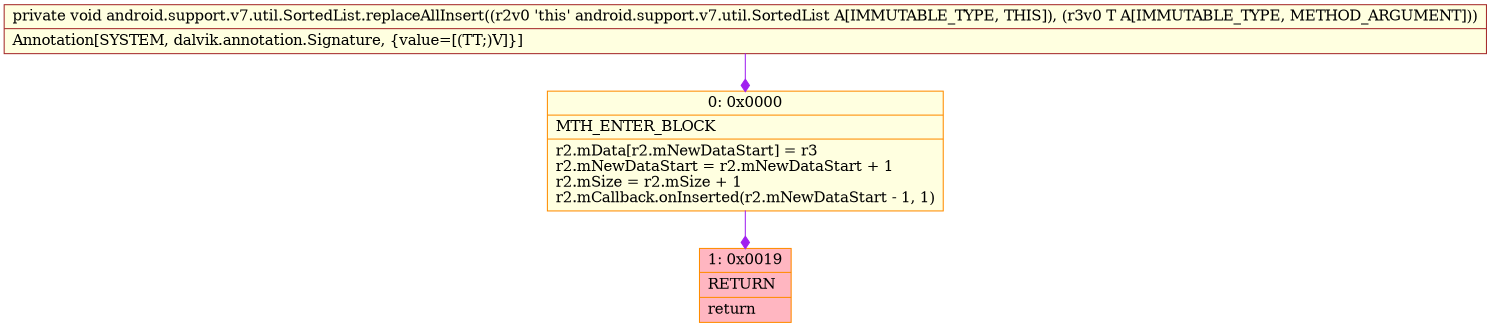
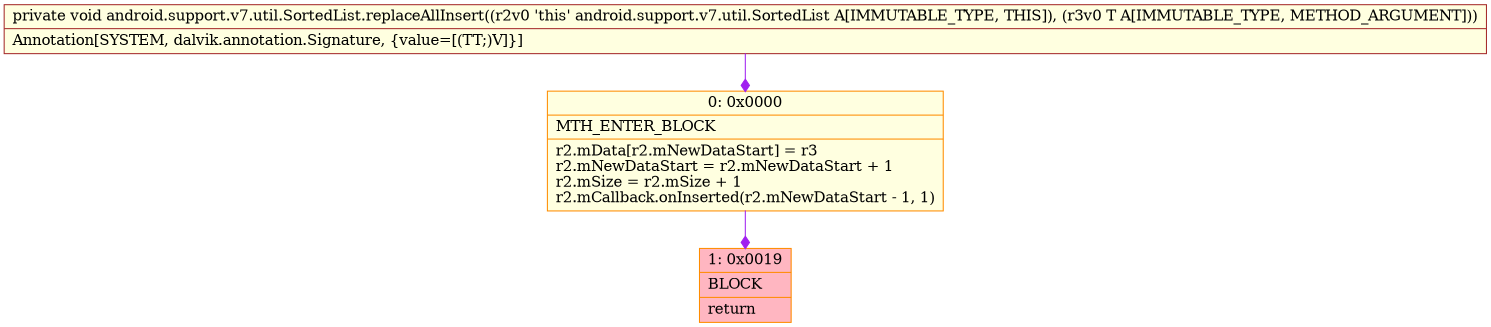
node "1: 0x0019": text "RETURN" -> "BLOCK"
